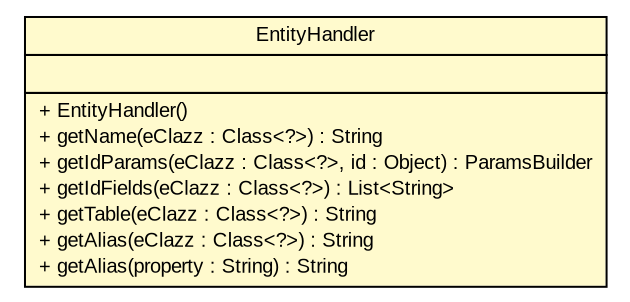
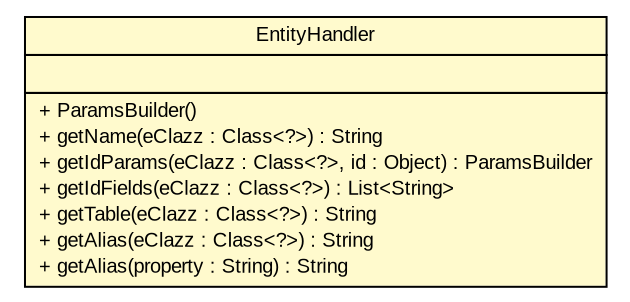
node "EntityHandler": text "+ EntityHandler()" -> "+ ParamsBuilder()"
